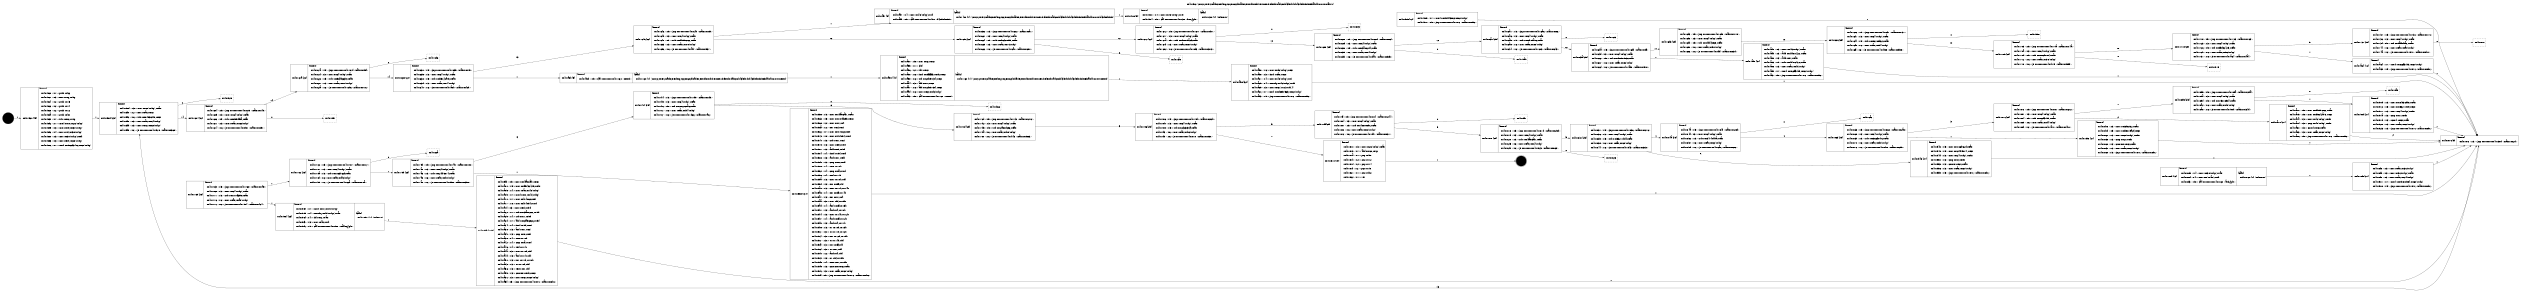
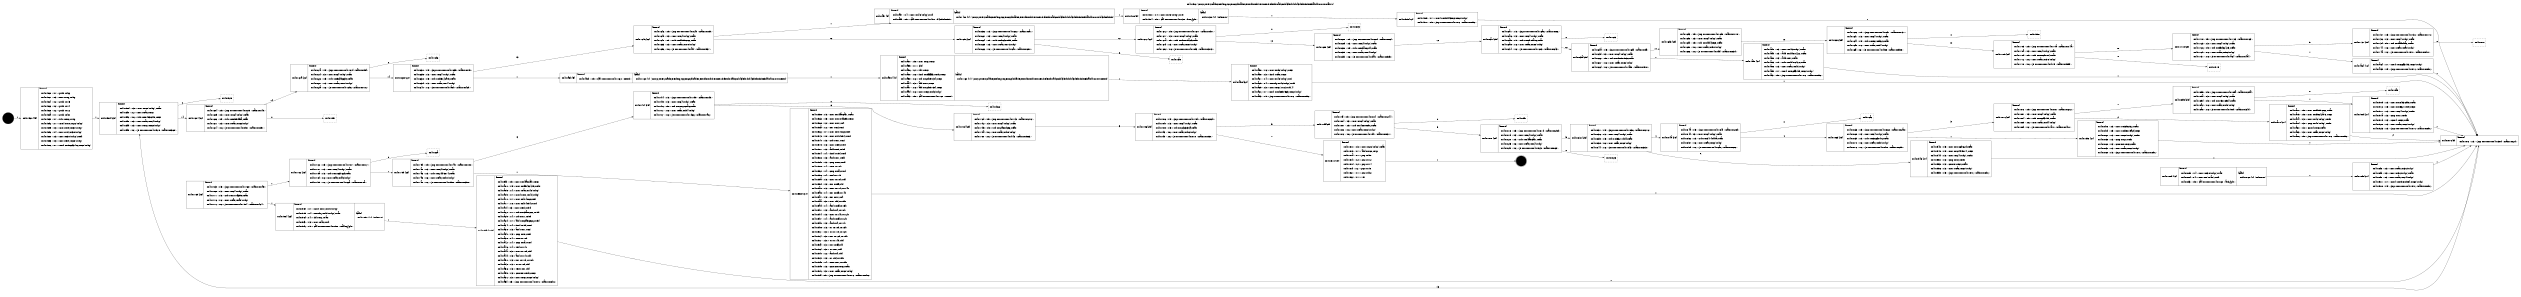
edge "0x401b00 [9]" -> "0x401b09 [12]": added, label "1"
node "0x401bab": removed
